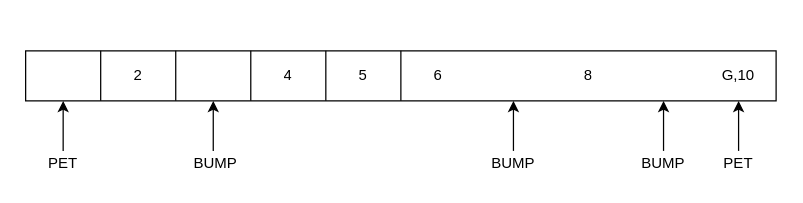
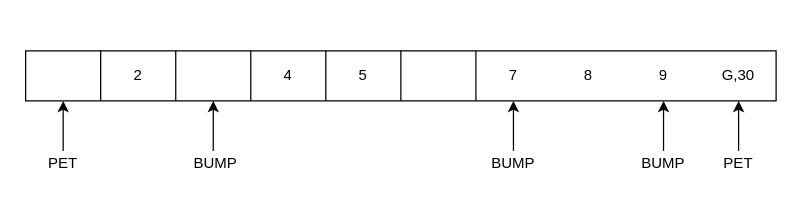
node "6": removed
node "7": added
node "9": added
node "G,10": label "G,10" -> "G,30"
